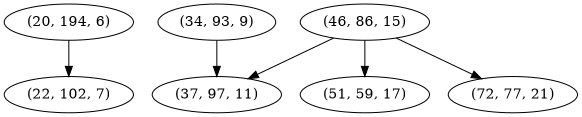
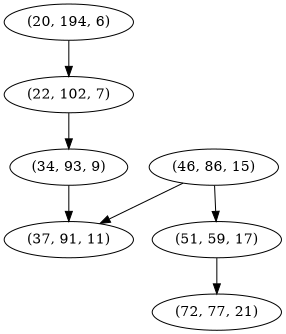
edge "(46, 86, 15)" -> "(72, 77, 21)": now "(51, 59, 17)" -> "(72, 77, 21)"
node "(37, 97, 11)": label "(37, 97, 11)" -> "(37, 91, 11)"
edge "(22, 102, 7)" -> "(34, 93, 9)": added
